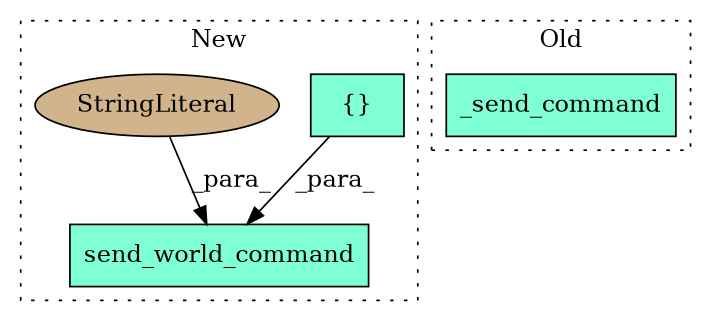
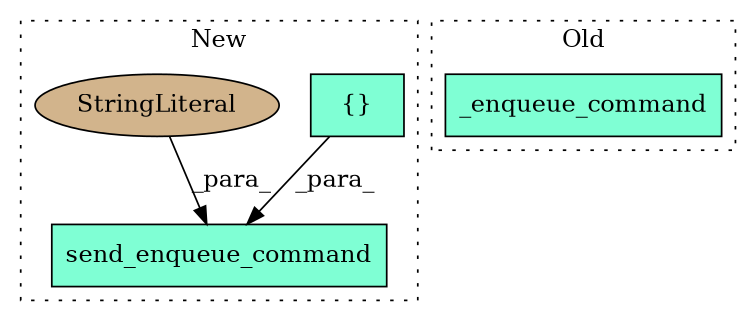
node "_send_command": label "_send_command" -> "_enqueue_command"
node "send_world_command": label "send_world_command" -> "send_enqueue_command"
